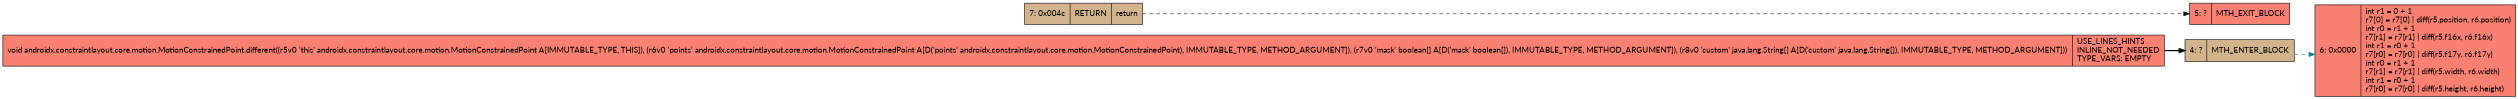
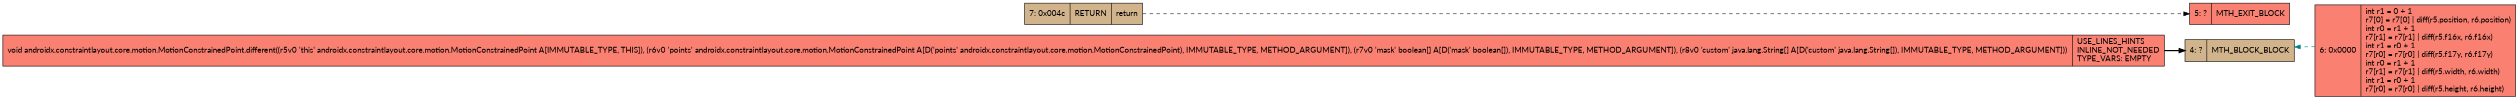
node "4: ?": text "MTH_ENTER_BLOCK" -> "MTH_BLOCK_BLOCK"
edge "4: ?" -> "6: 0x0000": reversed
